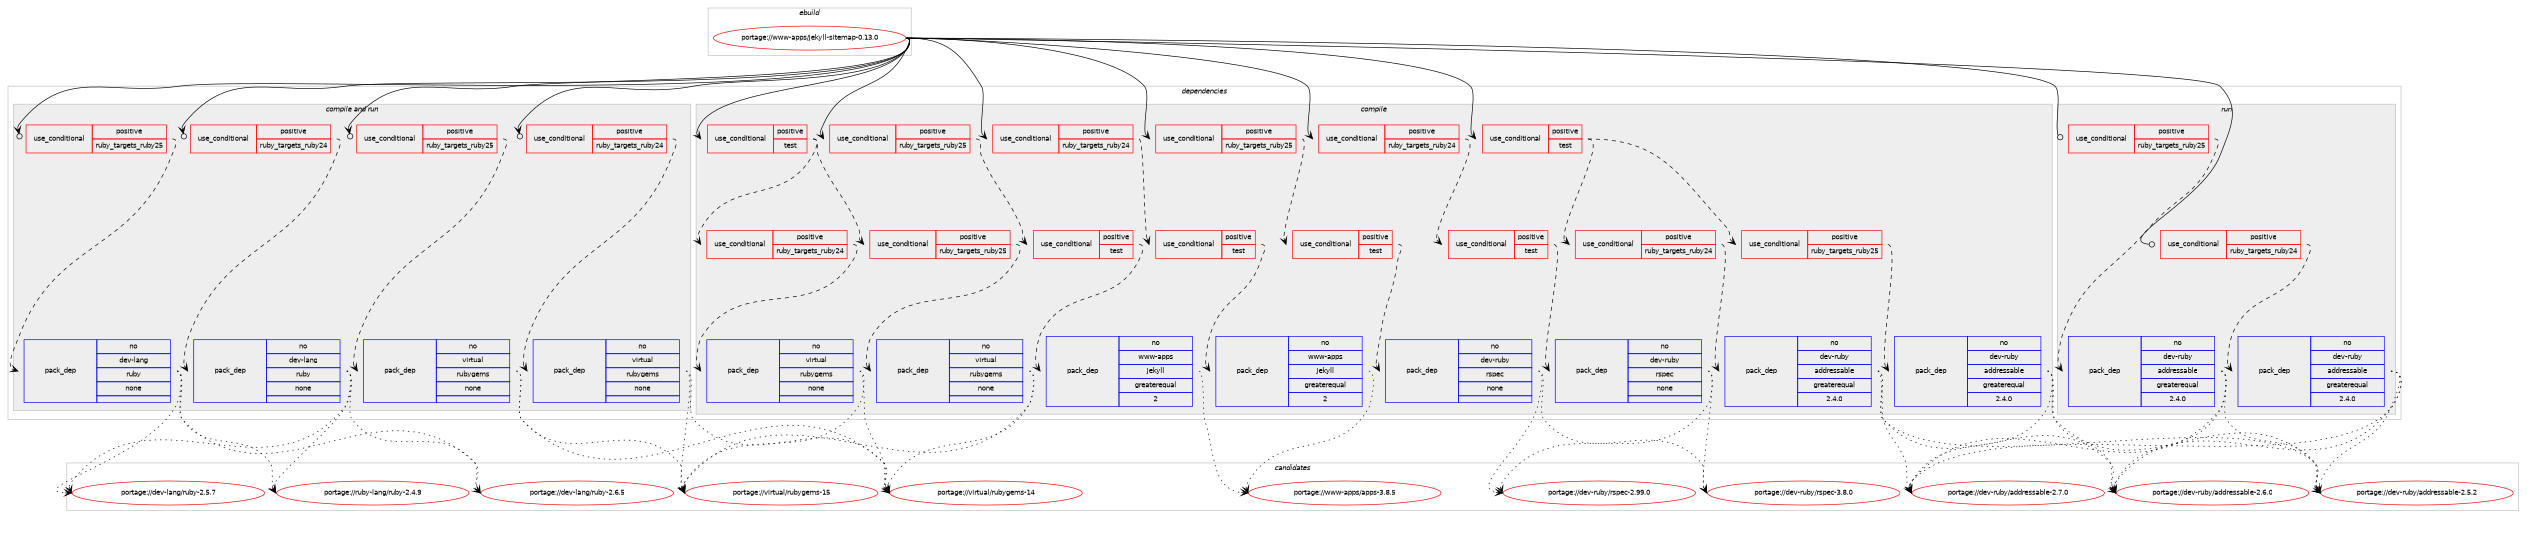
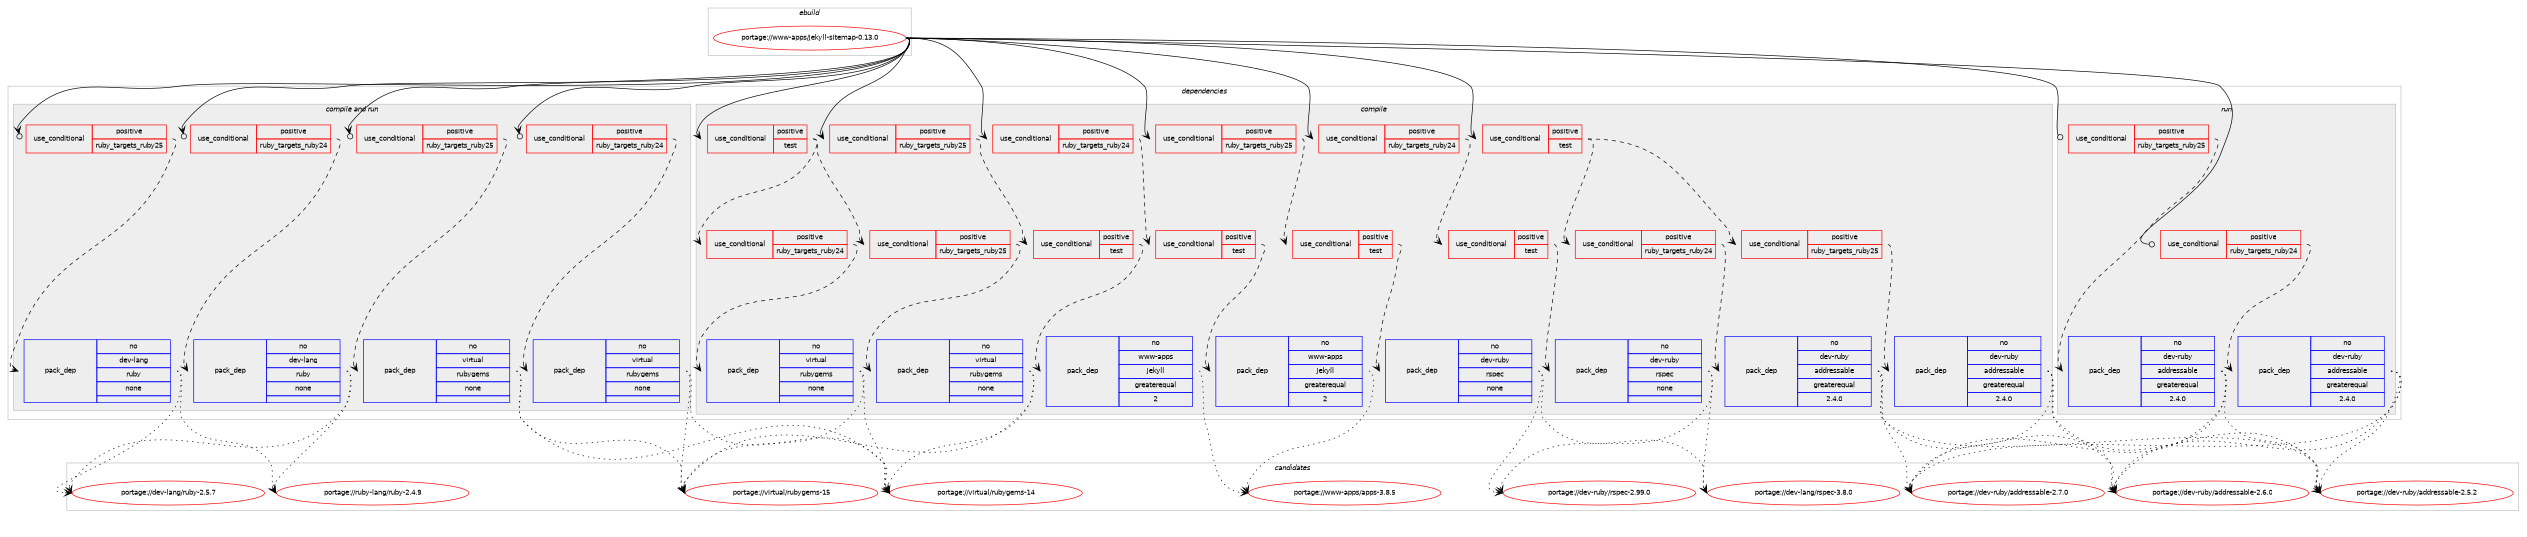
node "portage://dev-lang/ruby-2.6.5": removed
node "portage://dev-ruby/rspec-3.8.0": label "portage://dev-ruby/rspec-3.8.0" -> "portage://dev-lang/rspec-3.8.0"
